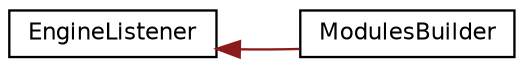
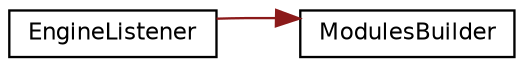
edge "ModulesBuilder" -> "EngineListener": reversed
